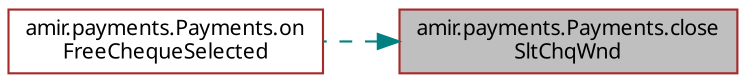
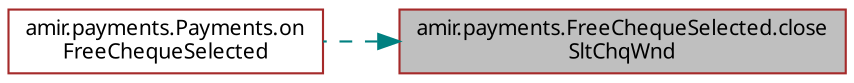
node "amir.payments.Payments.close SltChqWnd": label "amir.payments.Payments.close SltChqWnd" -> "amir.payments.FreeChequeSelected.close SltChqWnd"
